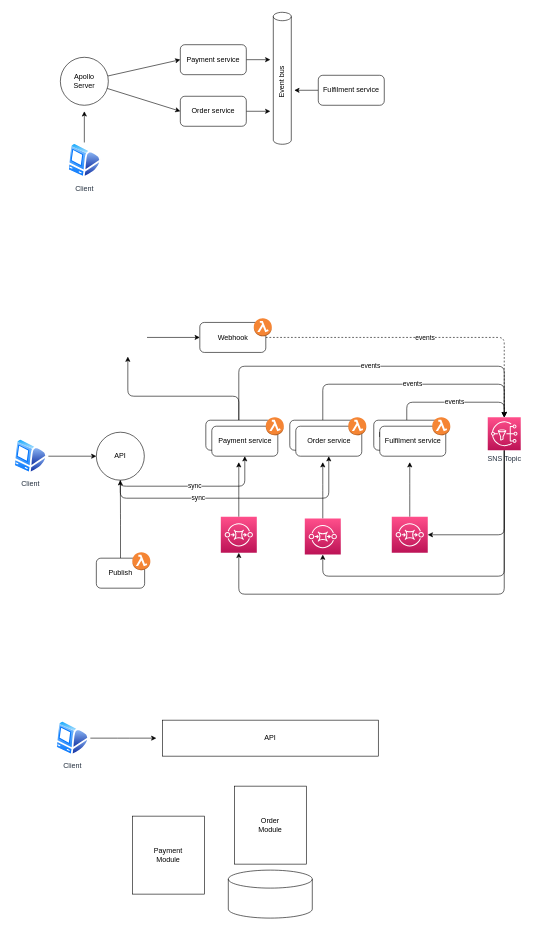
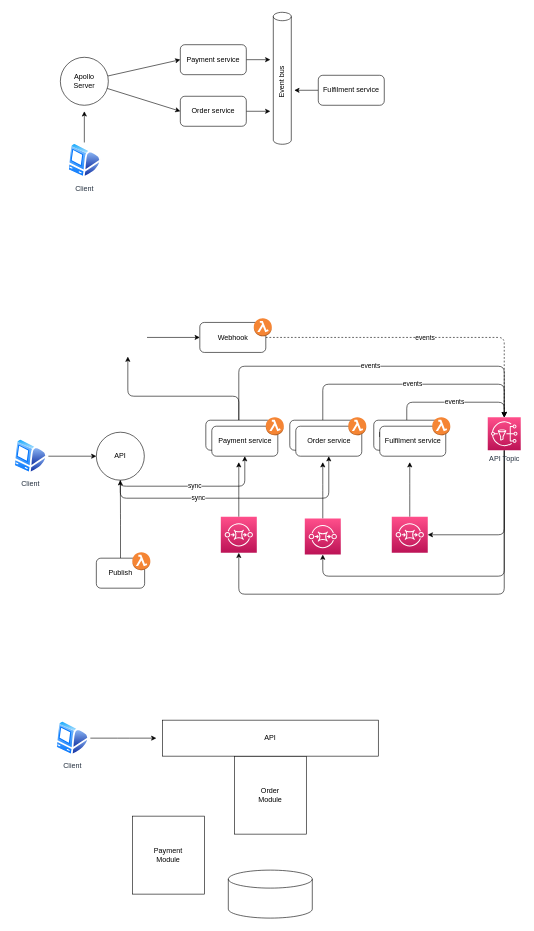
node "SNS Topic": label "SNS Topic" -> "API Topic"
node "Order Module": moved (270, 825) -> (270, 795)
